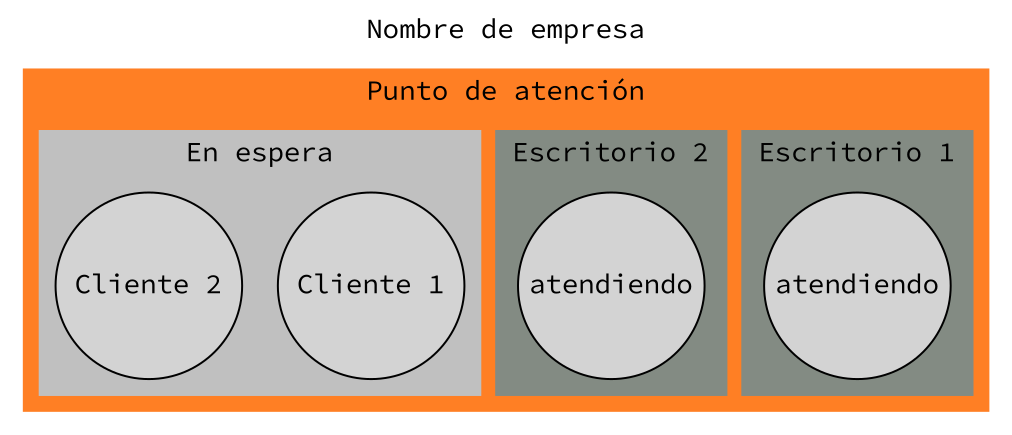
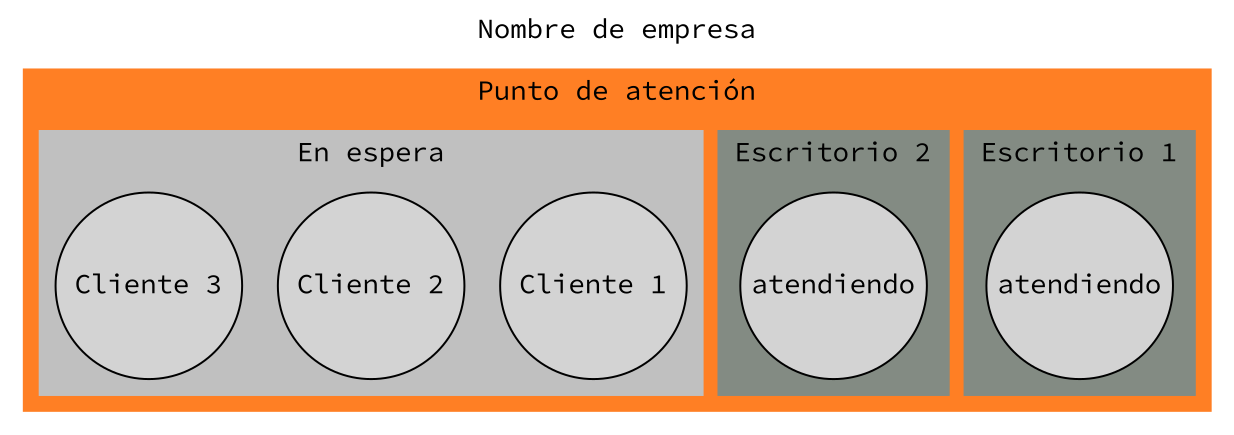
node "Cliente 3": added
